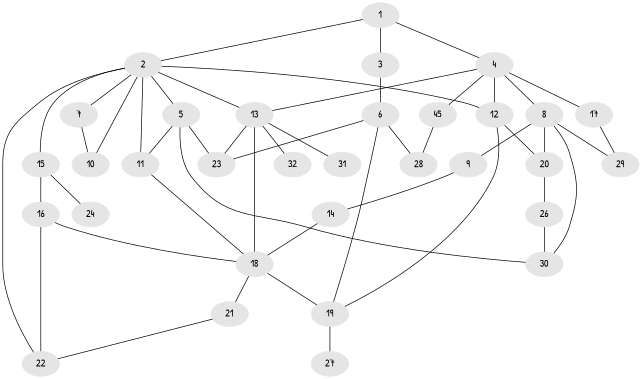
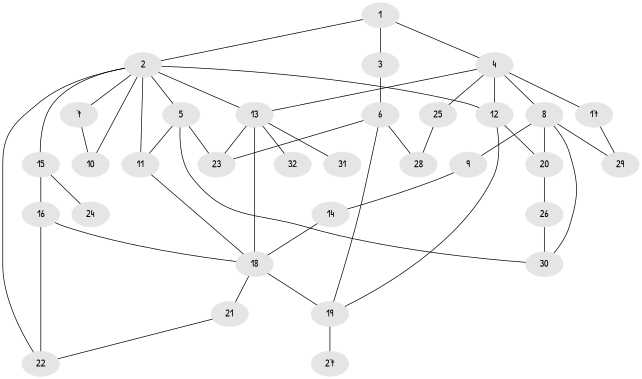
node "45": label "45" -> "25"
